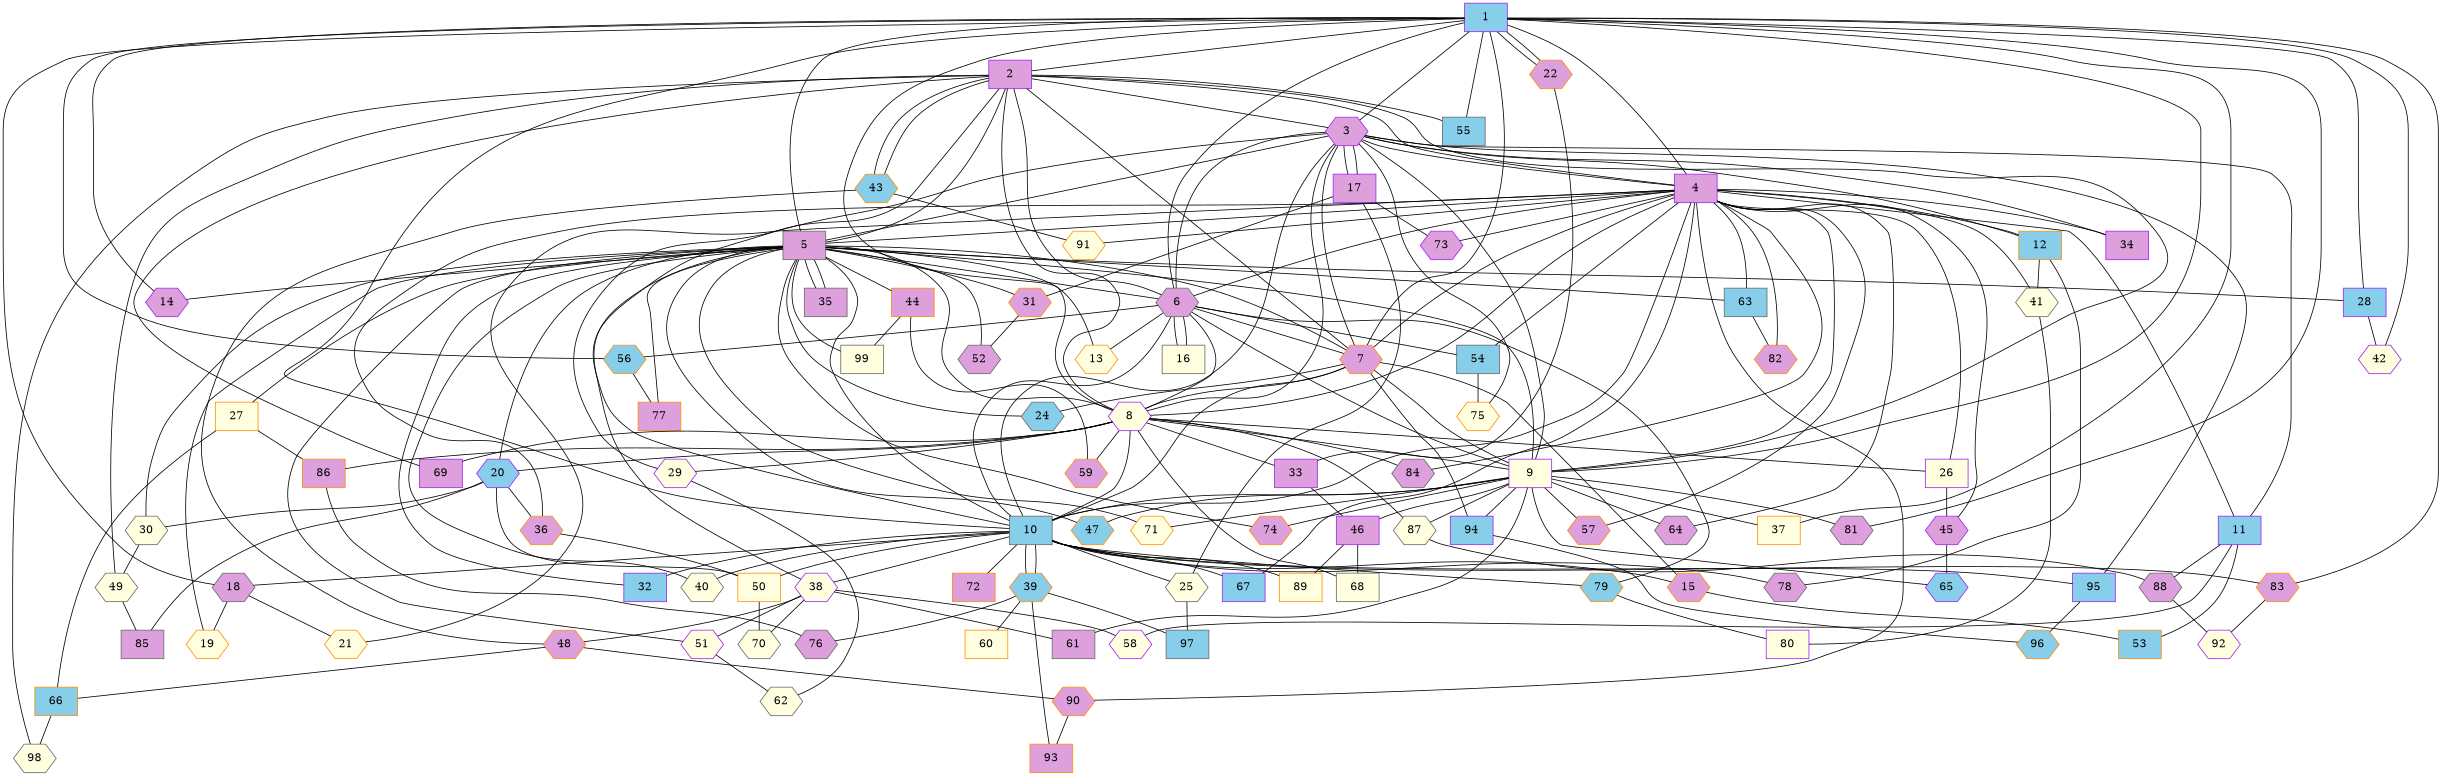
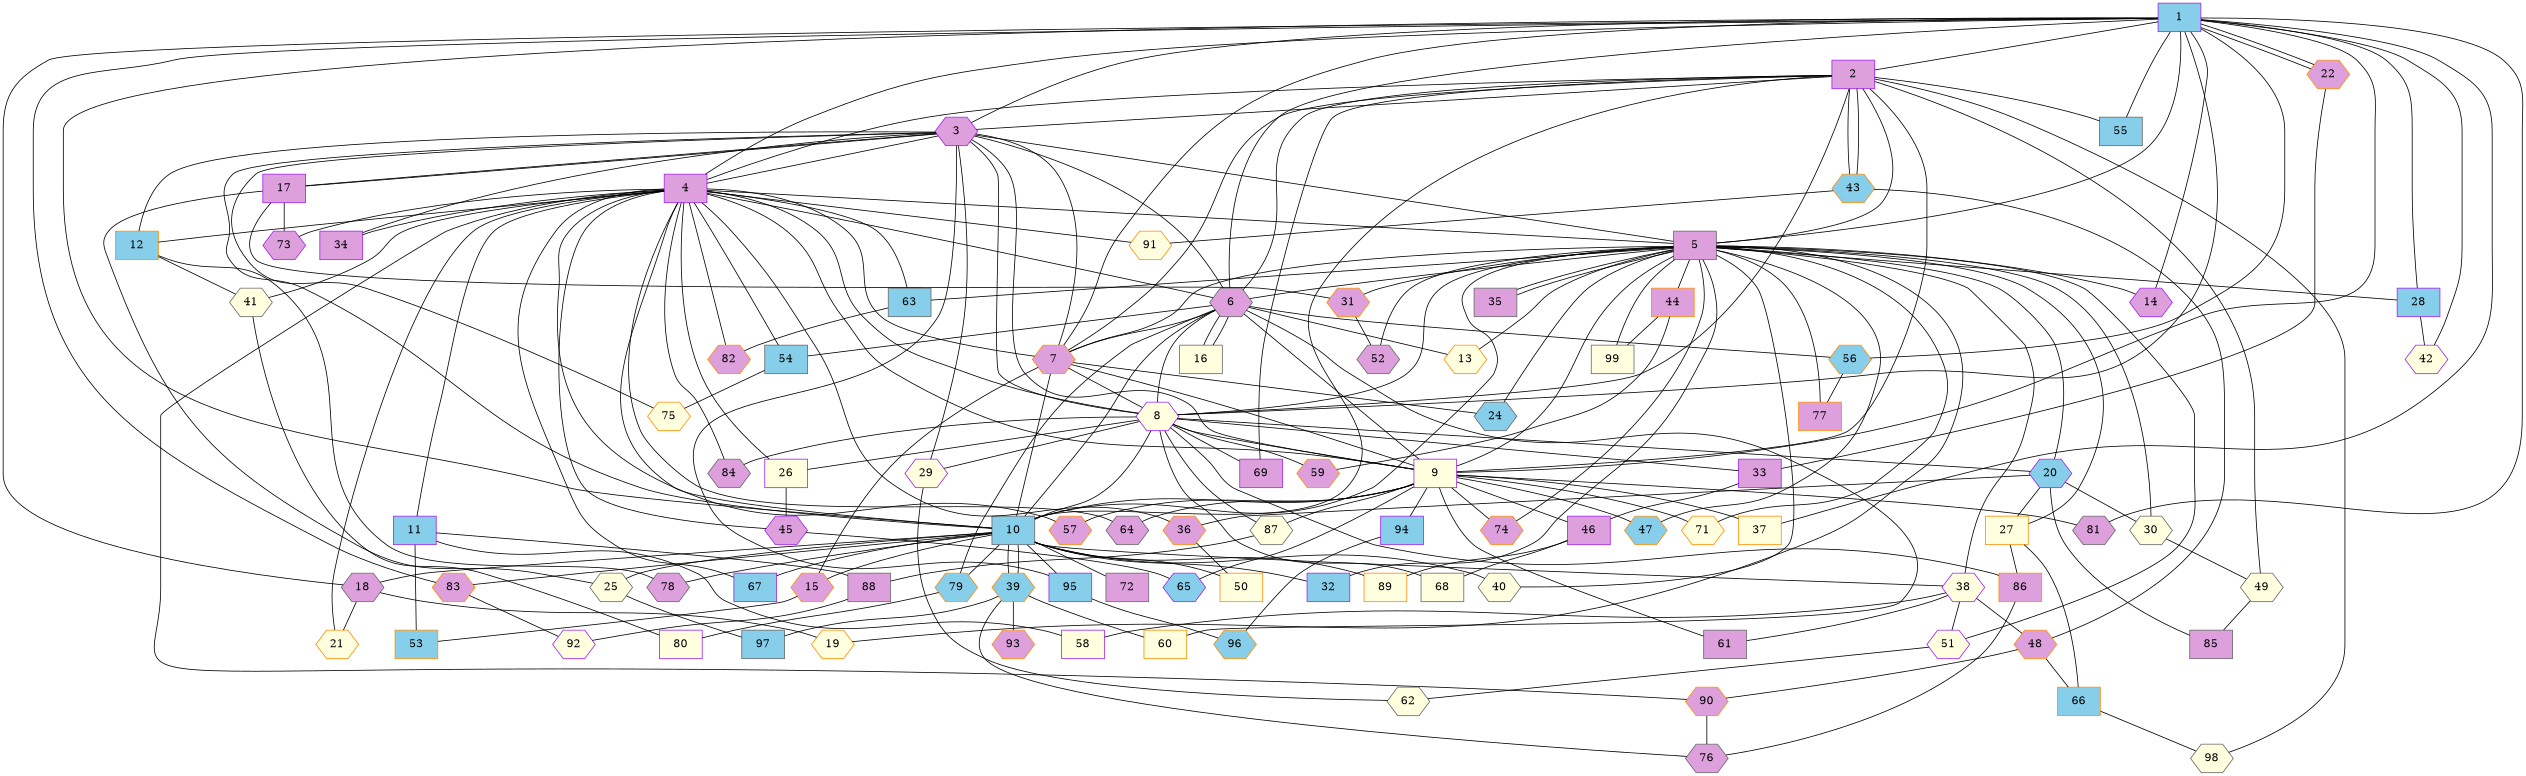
edge "3" -- "11": removed
edge "7" -- "94": removed
edge "20" -- "50": now "20" -- "27"
edge "6" -- "60": added
node "72": color darkorange -> gray40
node "88": shape hexagon -> box
node "70": removed
node "58": shape hexagon -> box
edge "90" -- "93": now "90" -- "76"
node "93": shape box -> hexagon
